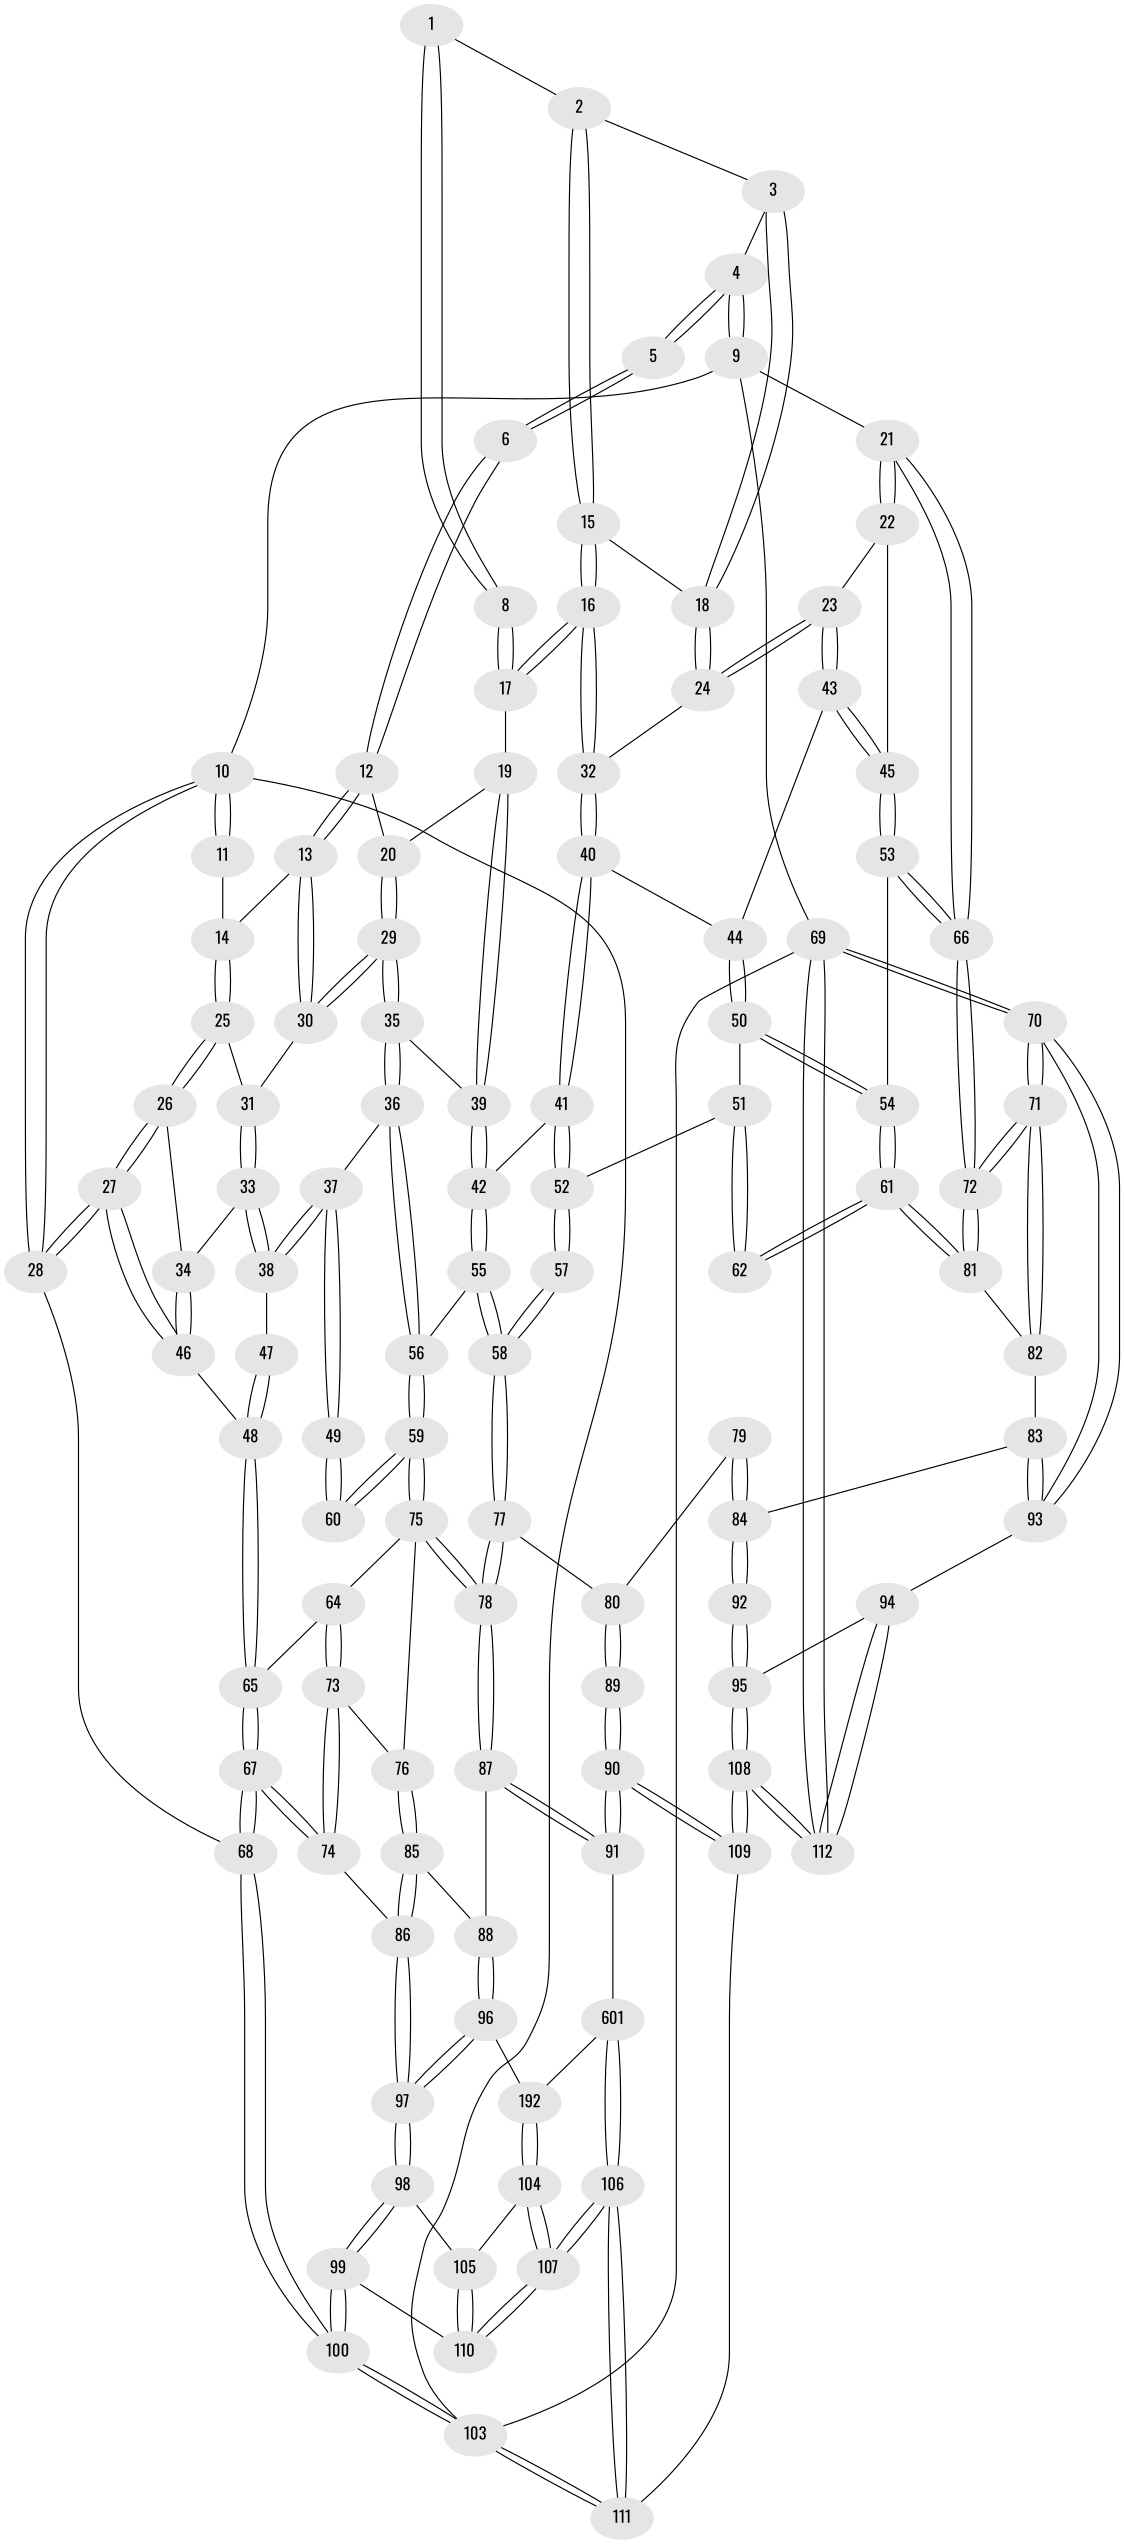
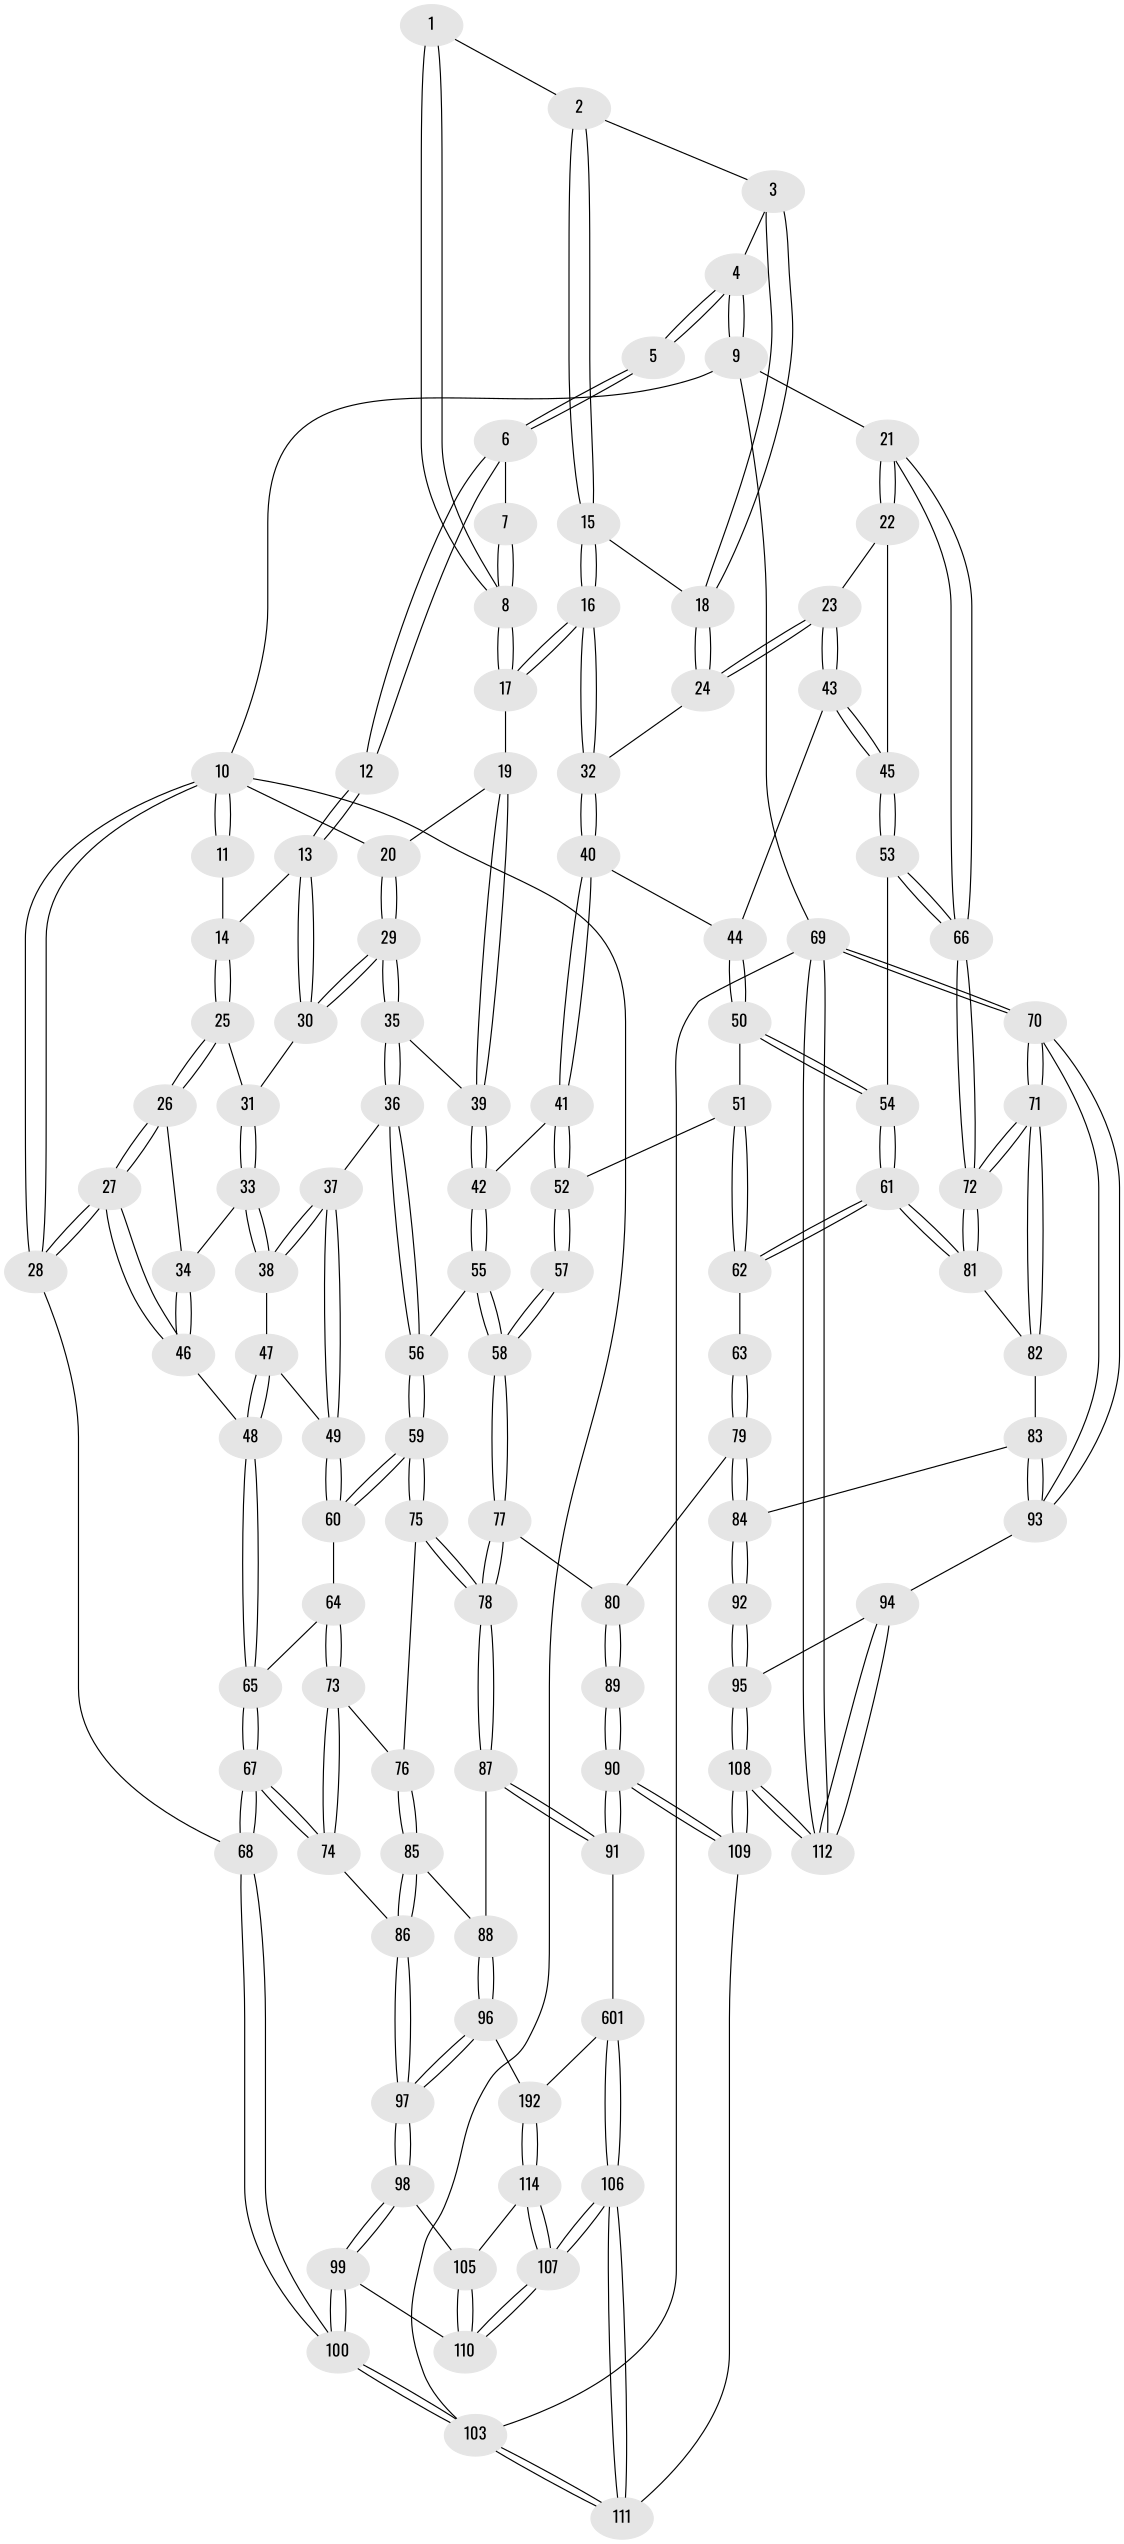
node "7": added
edge "12" -- "20": now "10" -- "20"
node "63": added
edge "47" -- "49": added
edge "75" -- "64": now "60" -- "64"
node "104": label "104" -> "114"
